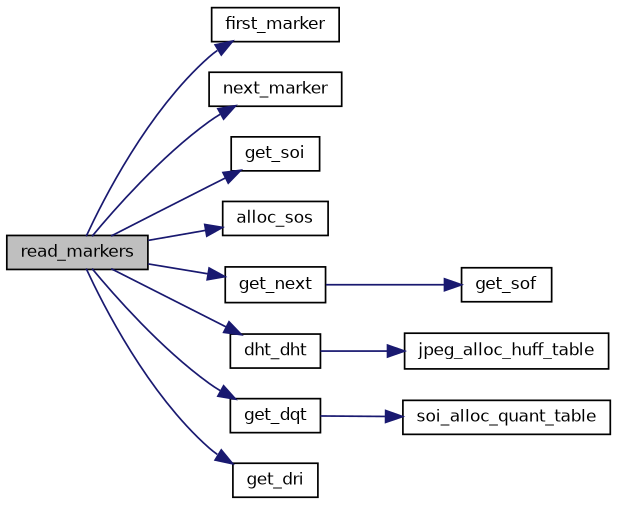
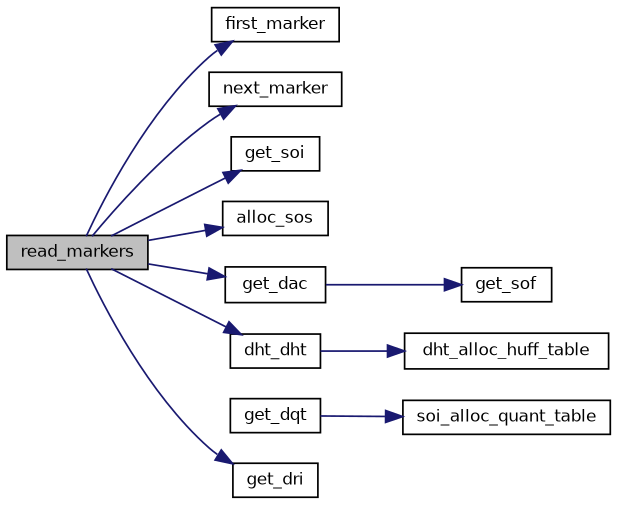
node "get_next": label "get_next" -> "get_dac"
edge "read_markers" -> "get_dqt": removed
node "jpeg_alloc_huff_table": label "jpeg_alloc_huff_table" -> "dht_alloc_huff_table"
